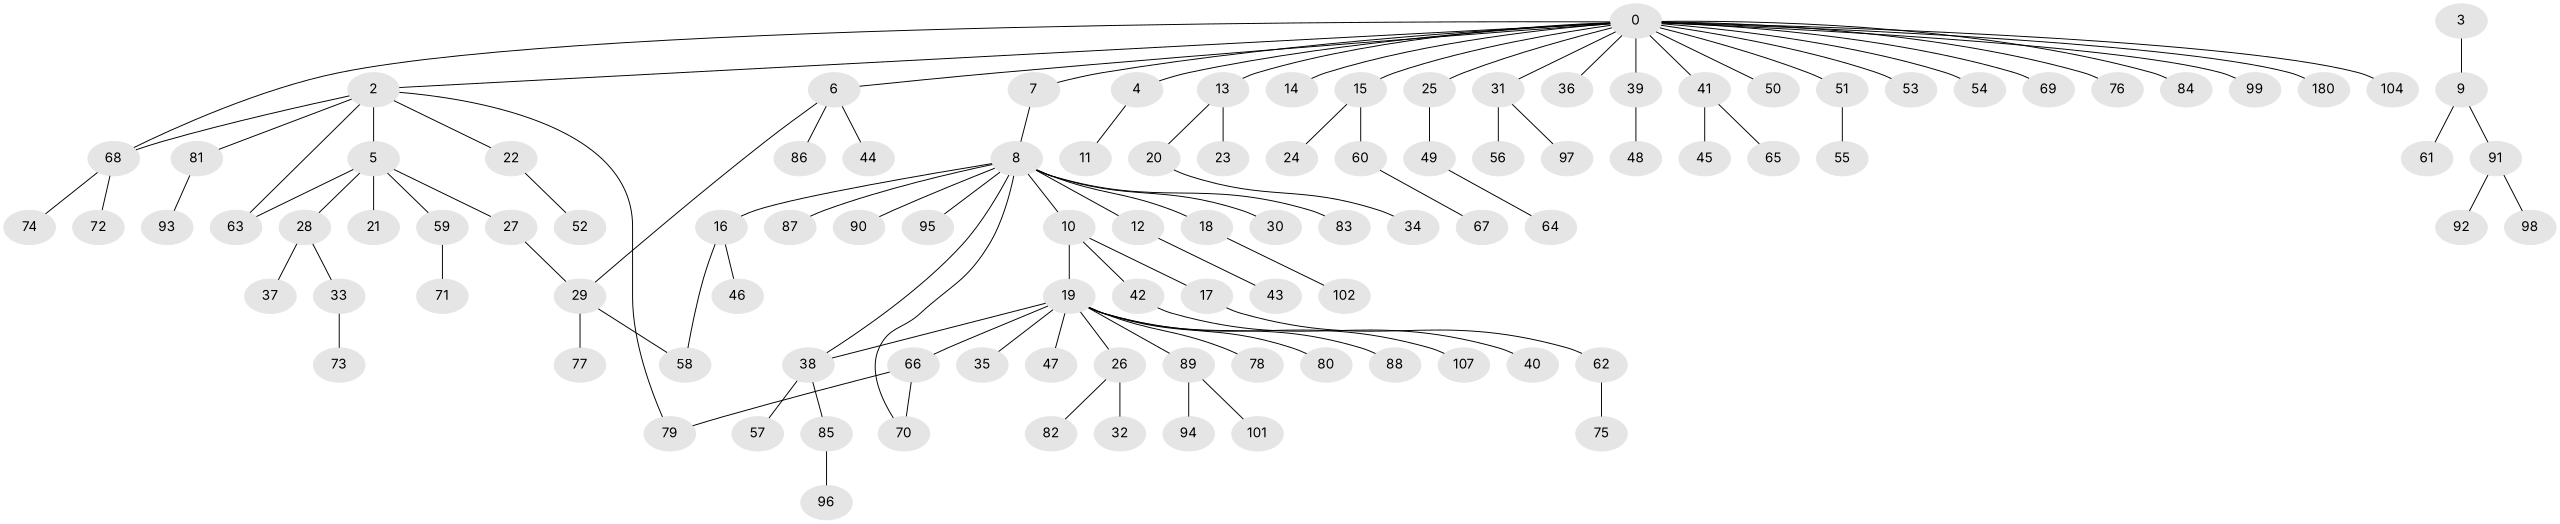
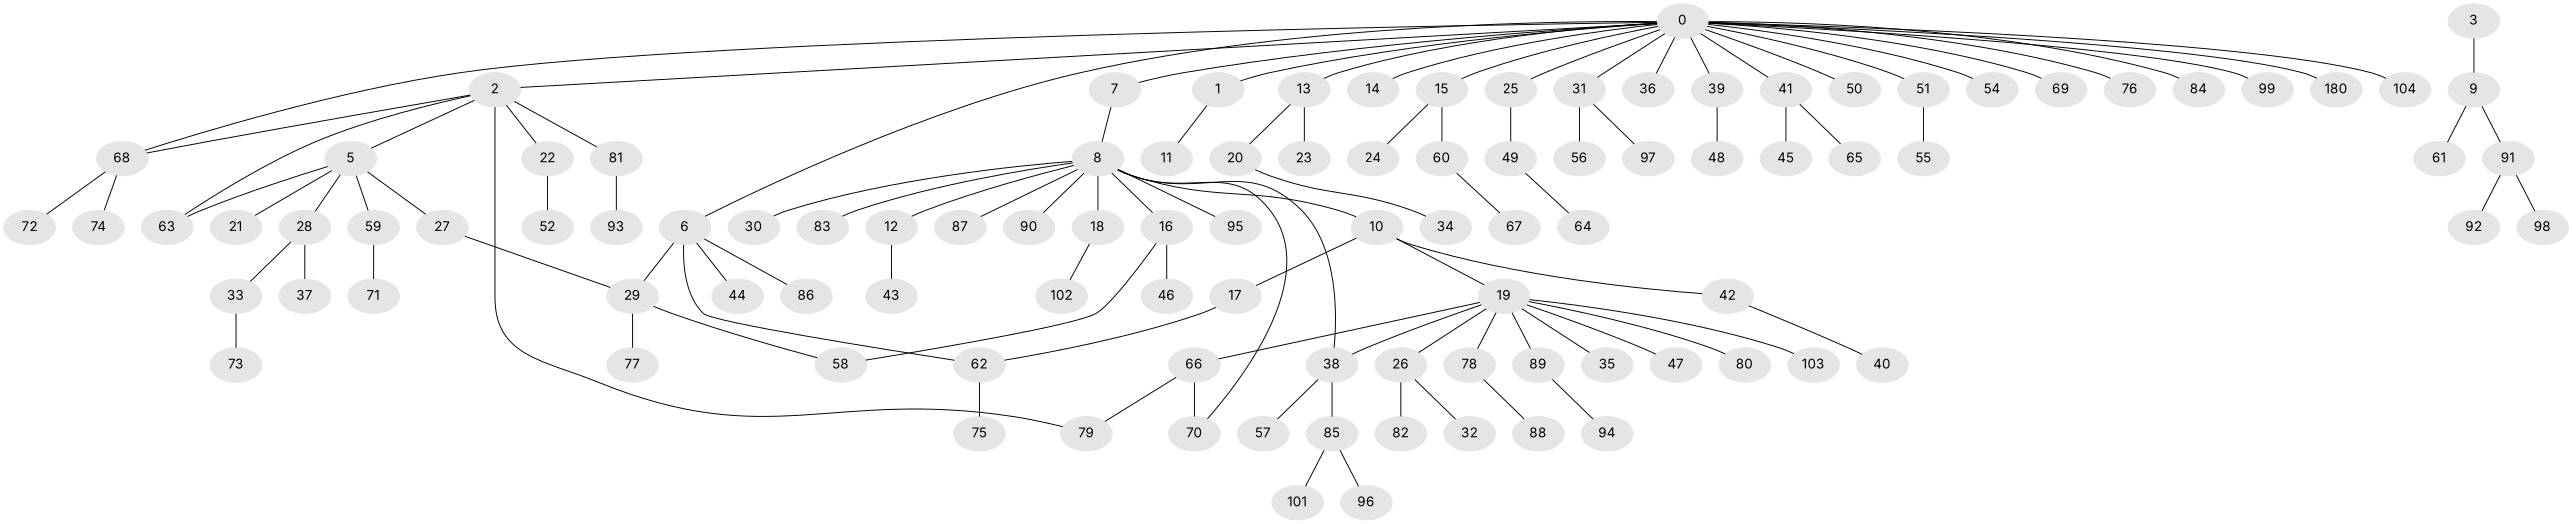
node "4": label "4" -> "1"
node "53": removed
edge "19" -- "88": now "78" -- "88"
edge "6" -- "62": added
node "107": label "107" -> "103"
edge "89" -- "101": now "85" -- "101"
